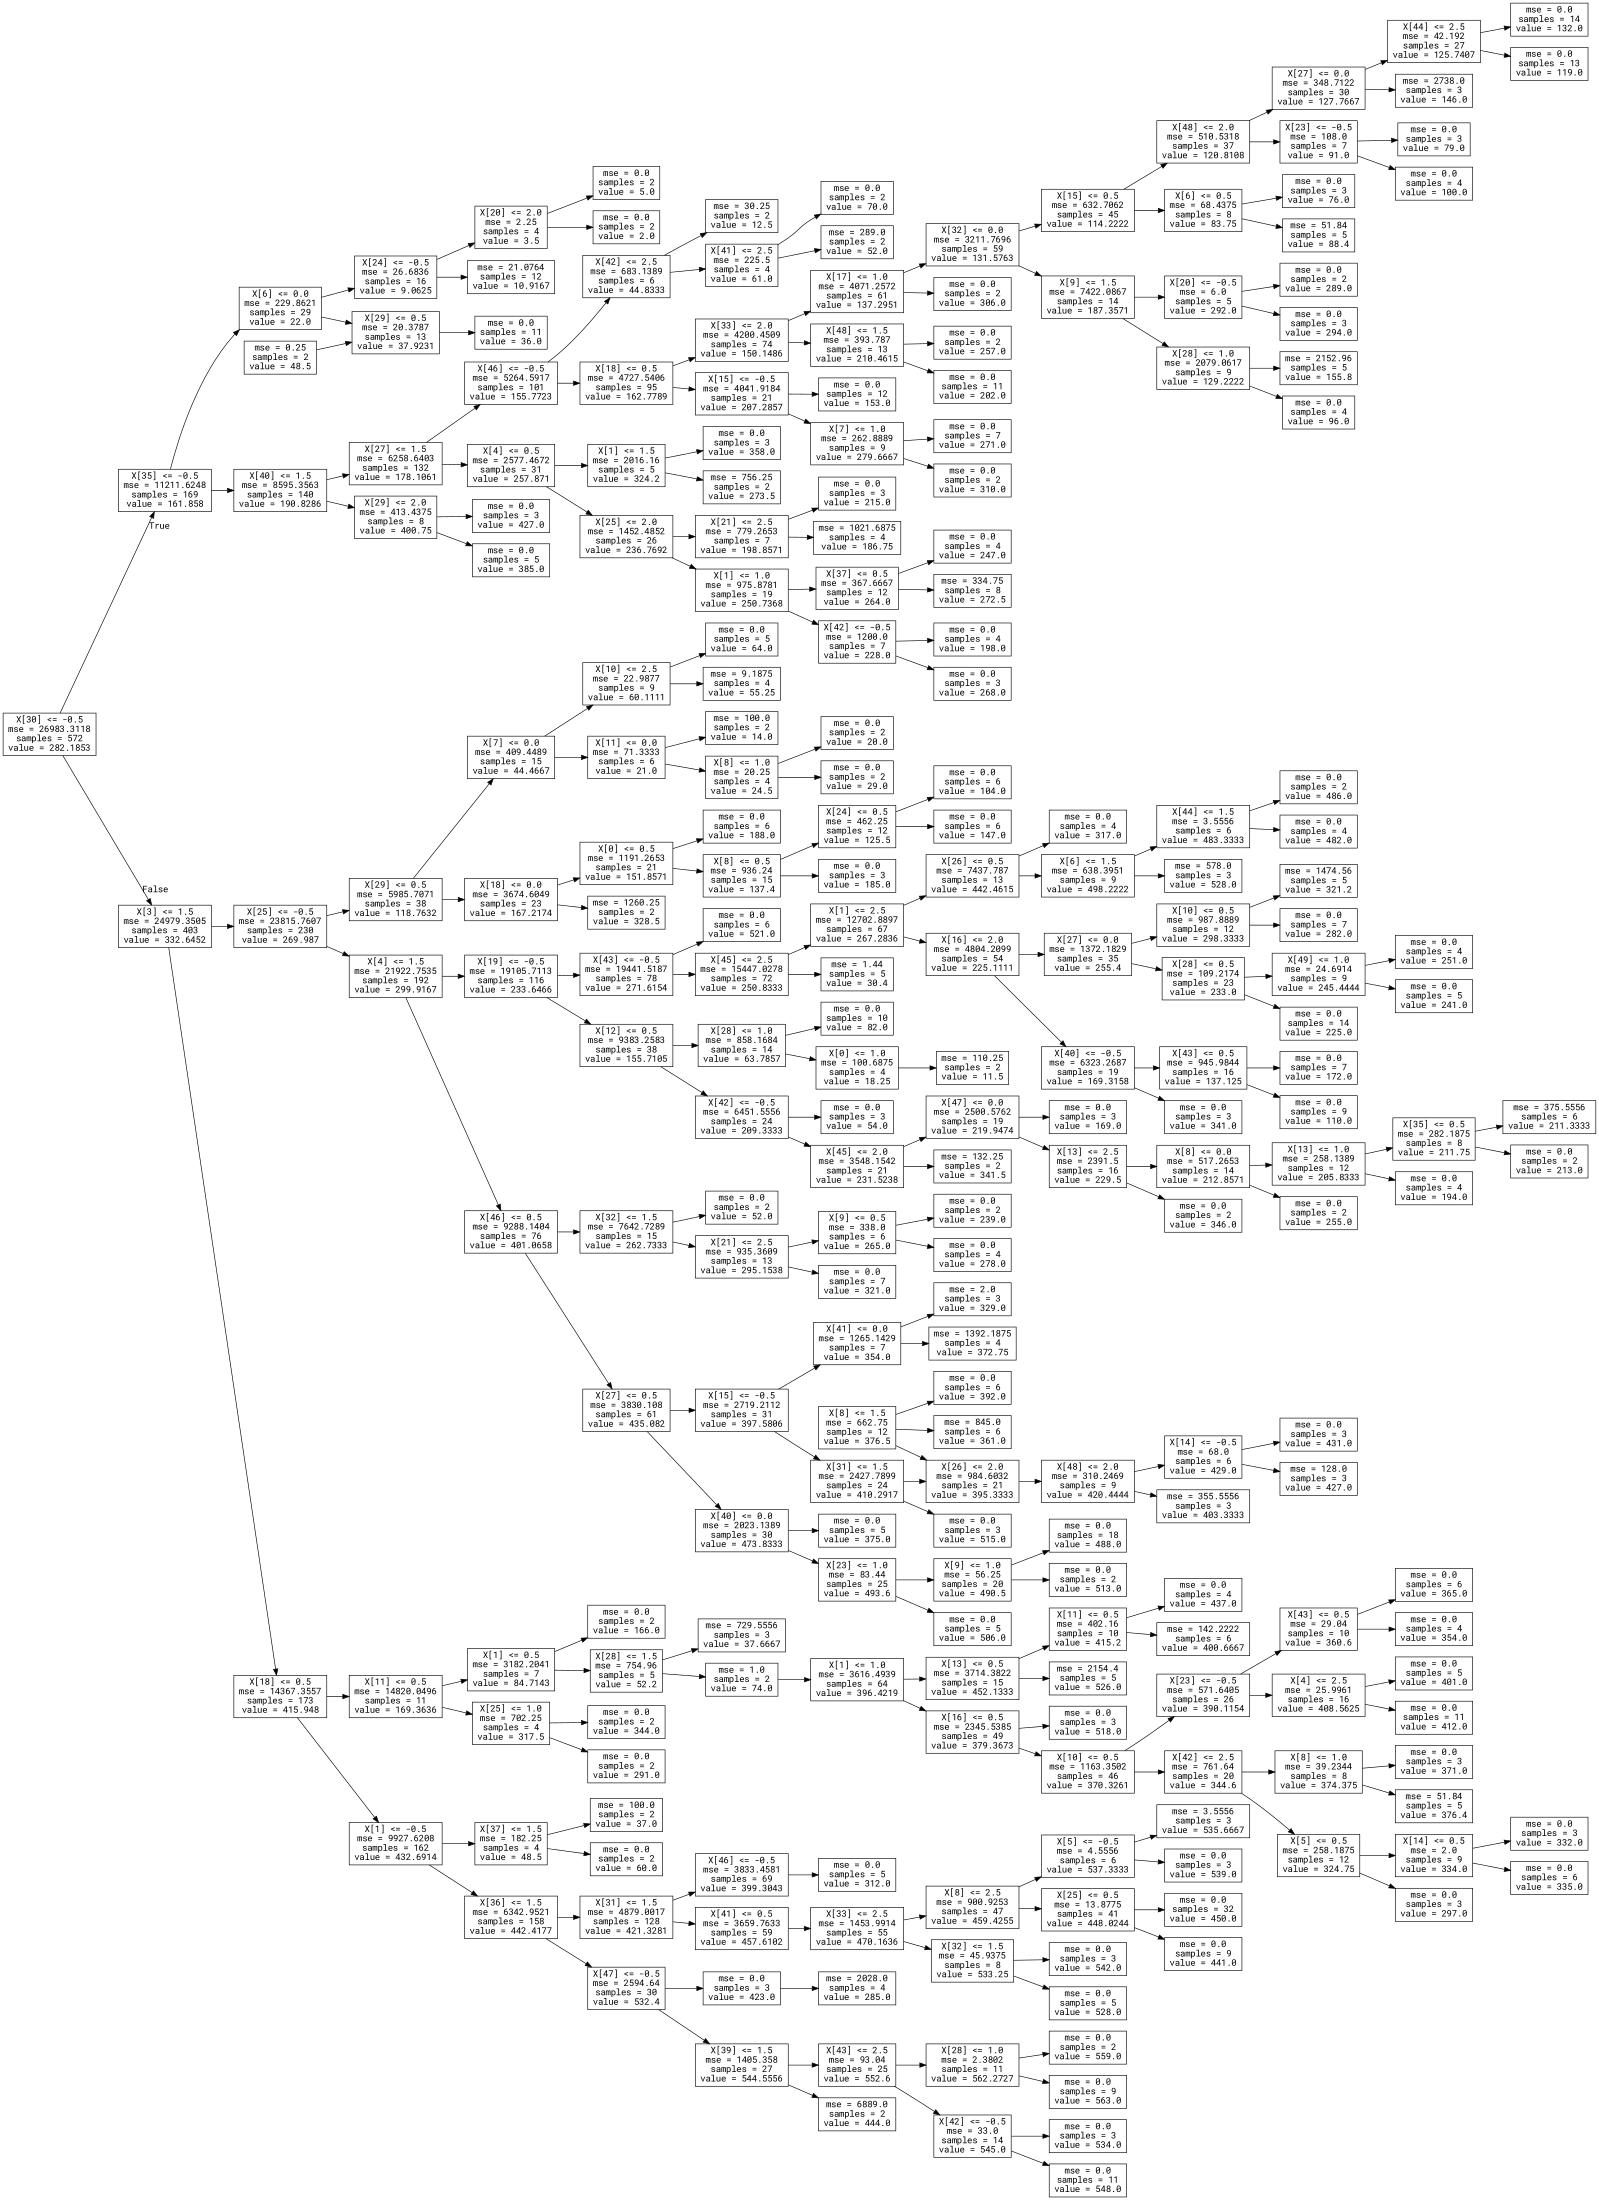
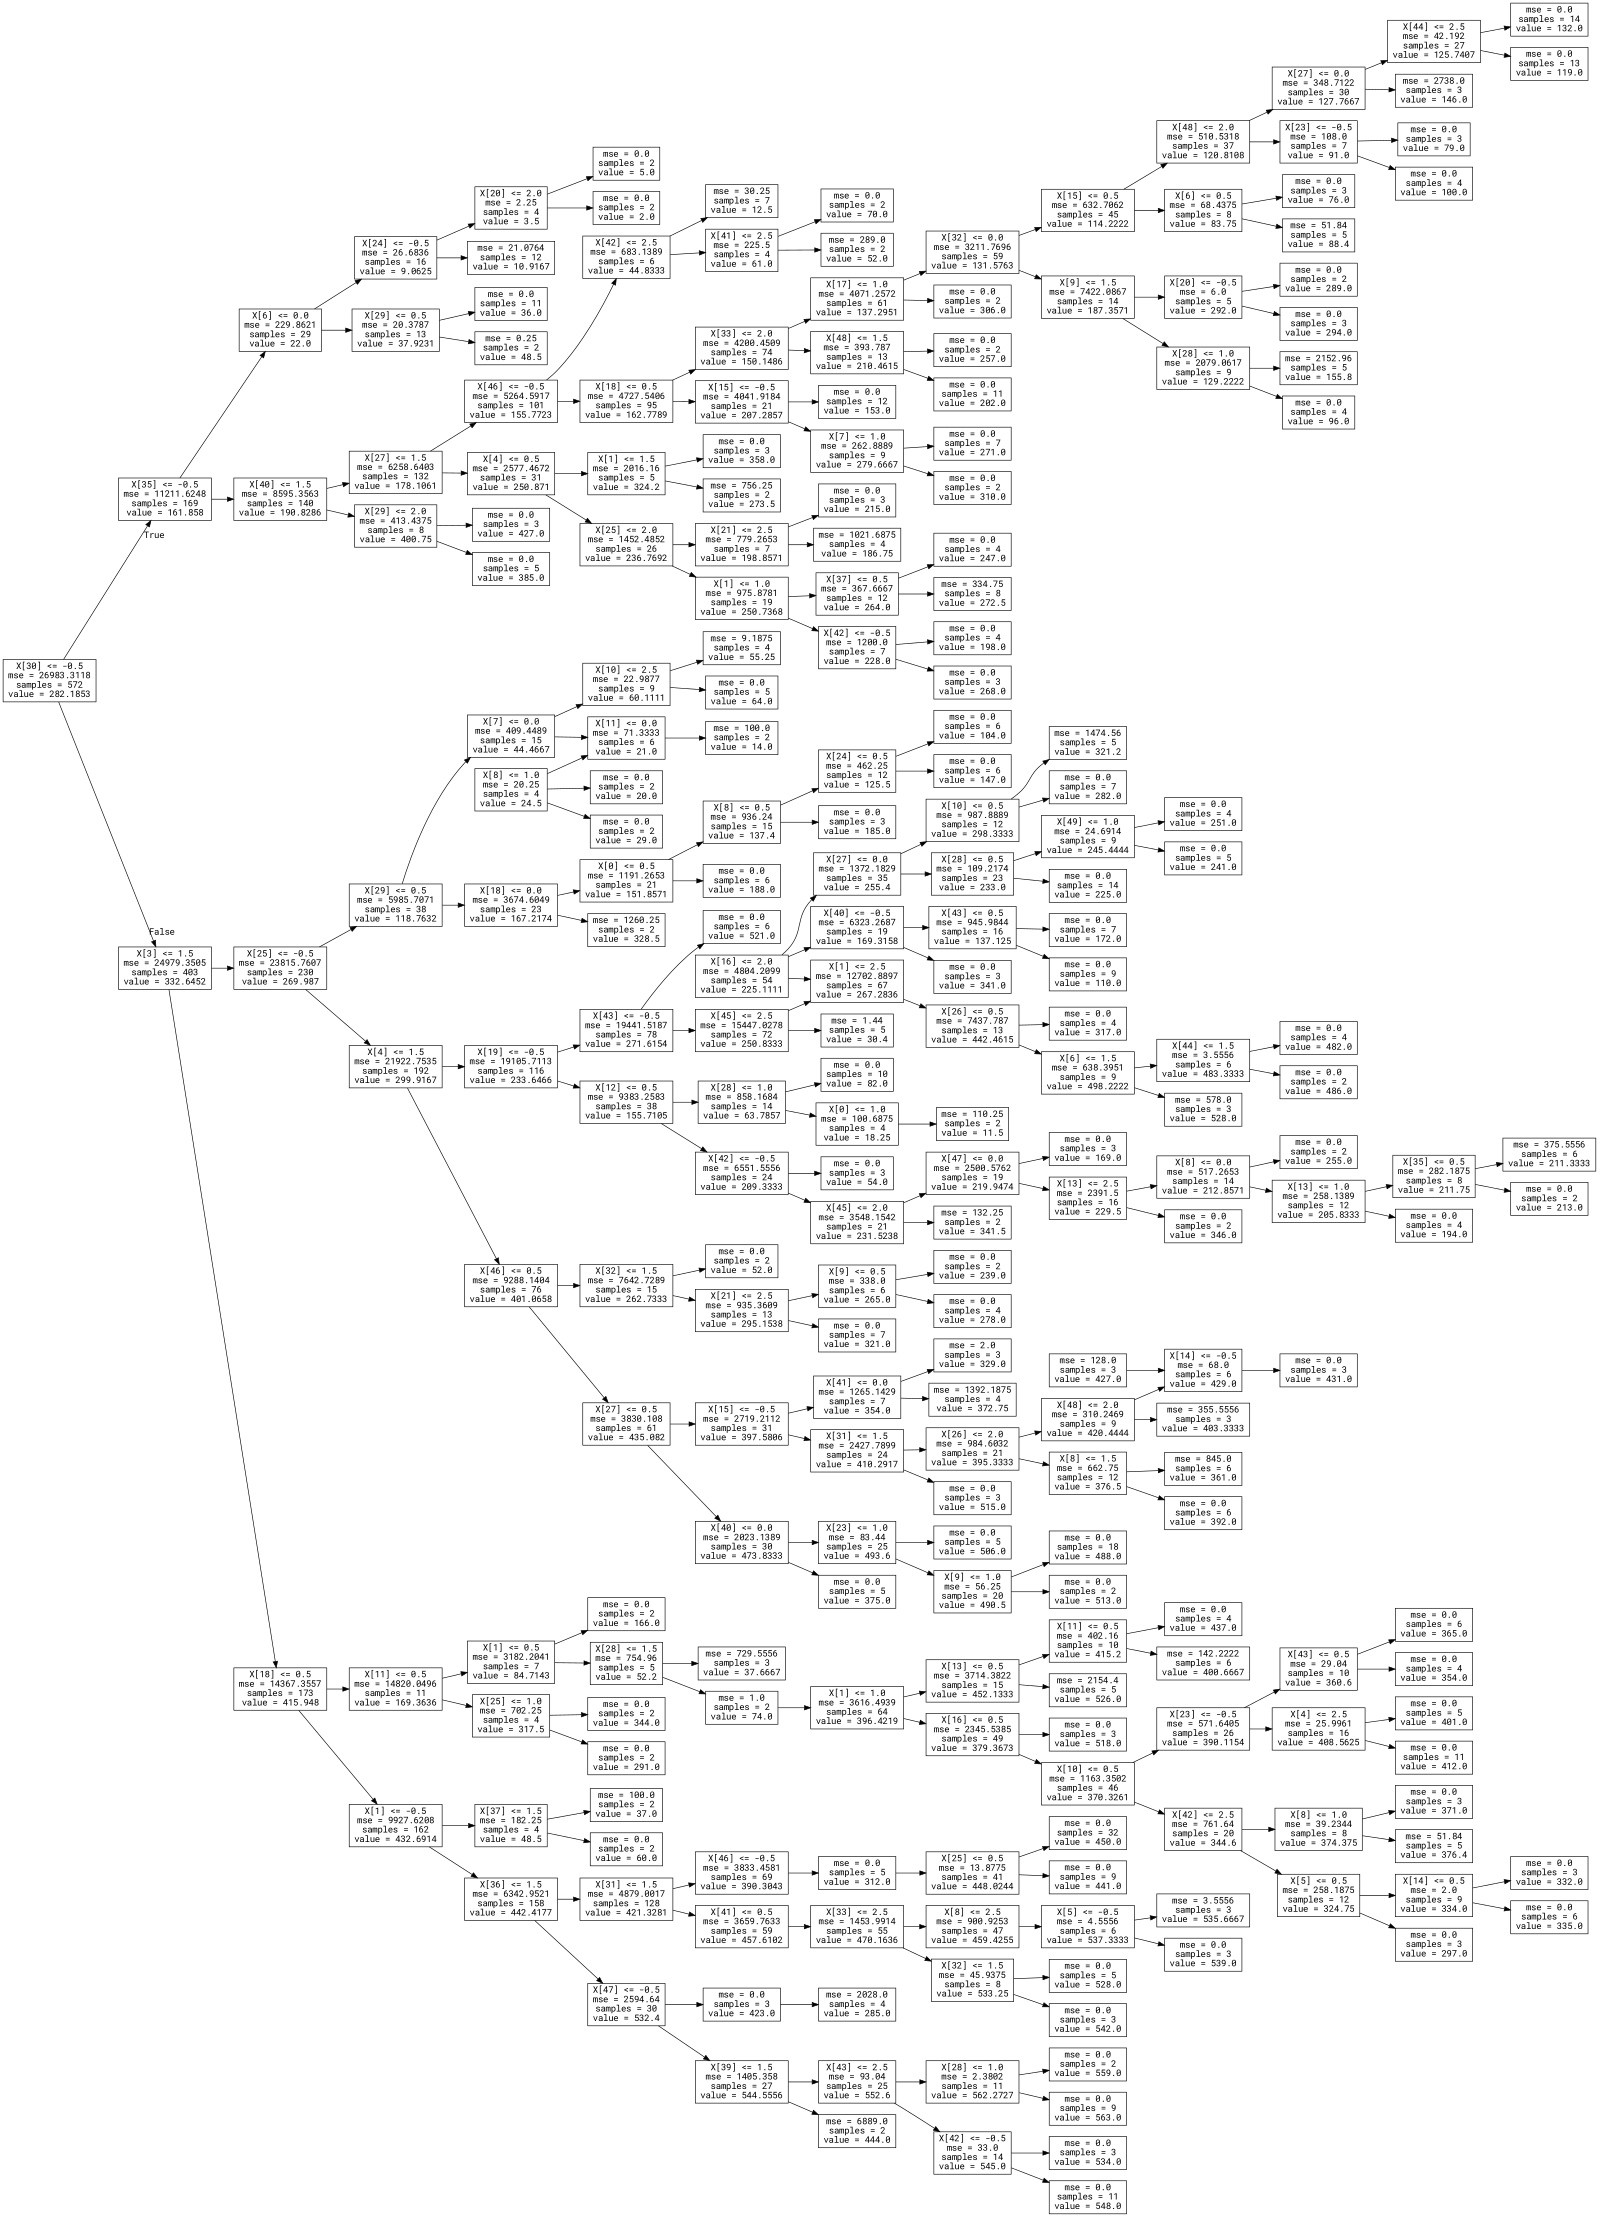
node "mse = 30.25 samples = 2 value = 12.5": label "mse = 30.25 samples = 2 value = 12.5" -> "mse = 30.25 samples = 7 value = 12.5"
edge "mse = 0.25 samples = 2 value = 48.5" -> "X[29] <= 0.5 mse = 20.3787 samples = 13 value = 37.9231": reversed
node "X[4] <= 0.5 mse = 2577.4672 samples = 31 value = 257.871": label "X[4] <= 0.5 mse = 2577.4672 samples = 31 value = 257.871" -> "X[4] <= 0.5 mse = 2577.4672 samples = 31 value = 250.871"
edge "X[11] <= 0.0 mse = 71.3333 samples = 6 value = 21.0" -> "X[8] <= 1.0 mse = 20.25 samples = 4 value = 24.5": reversed
edge "X[1] <= 2.5 mse = 12702.8897 samples = 67 value = 267.2836" -> "X[16] <= 2.0 mse = 4804.2099 samples = 54 value = 225.1111": reversed
node "X[42] <= -0.5 mse = 6451.5556 samples = 24 value = 209.3333": label "X[42] <= -0.5 mse = 6451.5556 samples = 24 value = 209.3333" -> "X[42] <= -0.5 mse = 6551.5556 samples = 24 value = 209.3333"
edge "X[8] <= 1.5 mse = 662.75 samples = 12 value = 376.5" -> "X[26] <= 2.0 mse = 984.6032 samples = 21 value = 395.3333": reversed
edge "X[14] <= -0.5 mse = 68.0 samples = 6 value = 429.0" -> "mse = 128.0 samples = 3 value = 427.0": reversed
node "X[46] <= -0.5 mse = 3833.4581 samples = 69 value = 399.3043": label "X[46] <= -0.5 mse = 3833.4581 samples = 69 value = 399.3043" -> "X[46] <= -0.5 mse = 3833.4581 samples = 69 value = 390.3043"
edge "X[8] <= 2.5 mse = 900.9253 samples = 47 value = 459.4255" -> "X[25] <= 0.5 mse = 13.8775 samples = 41 value = 448.0244": now "mse = 0.0 samples = 5 value = 312.0" -> "X[25] <= 0.5 mse = 13.8775 samples = 41 value = 448.0244"
